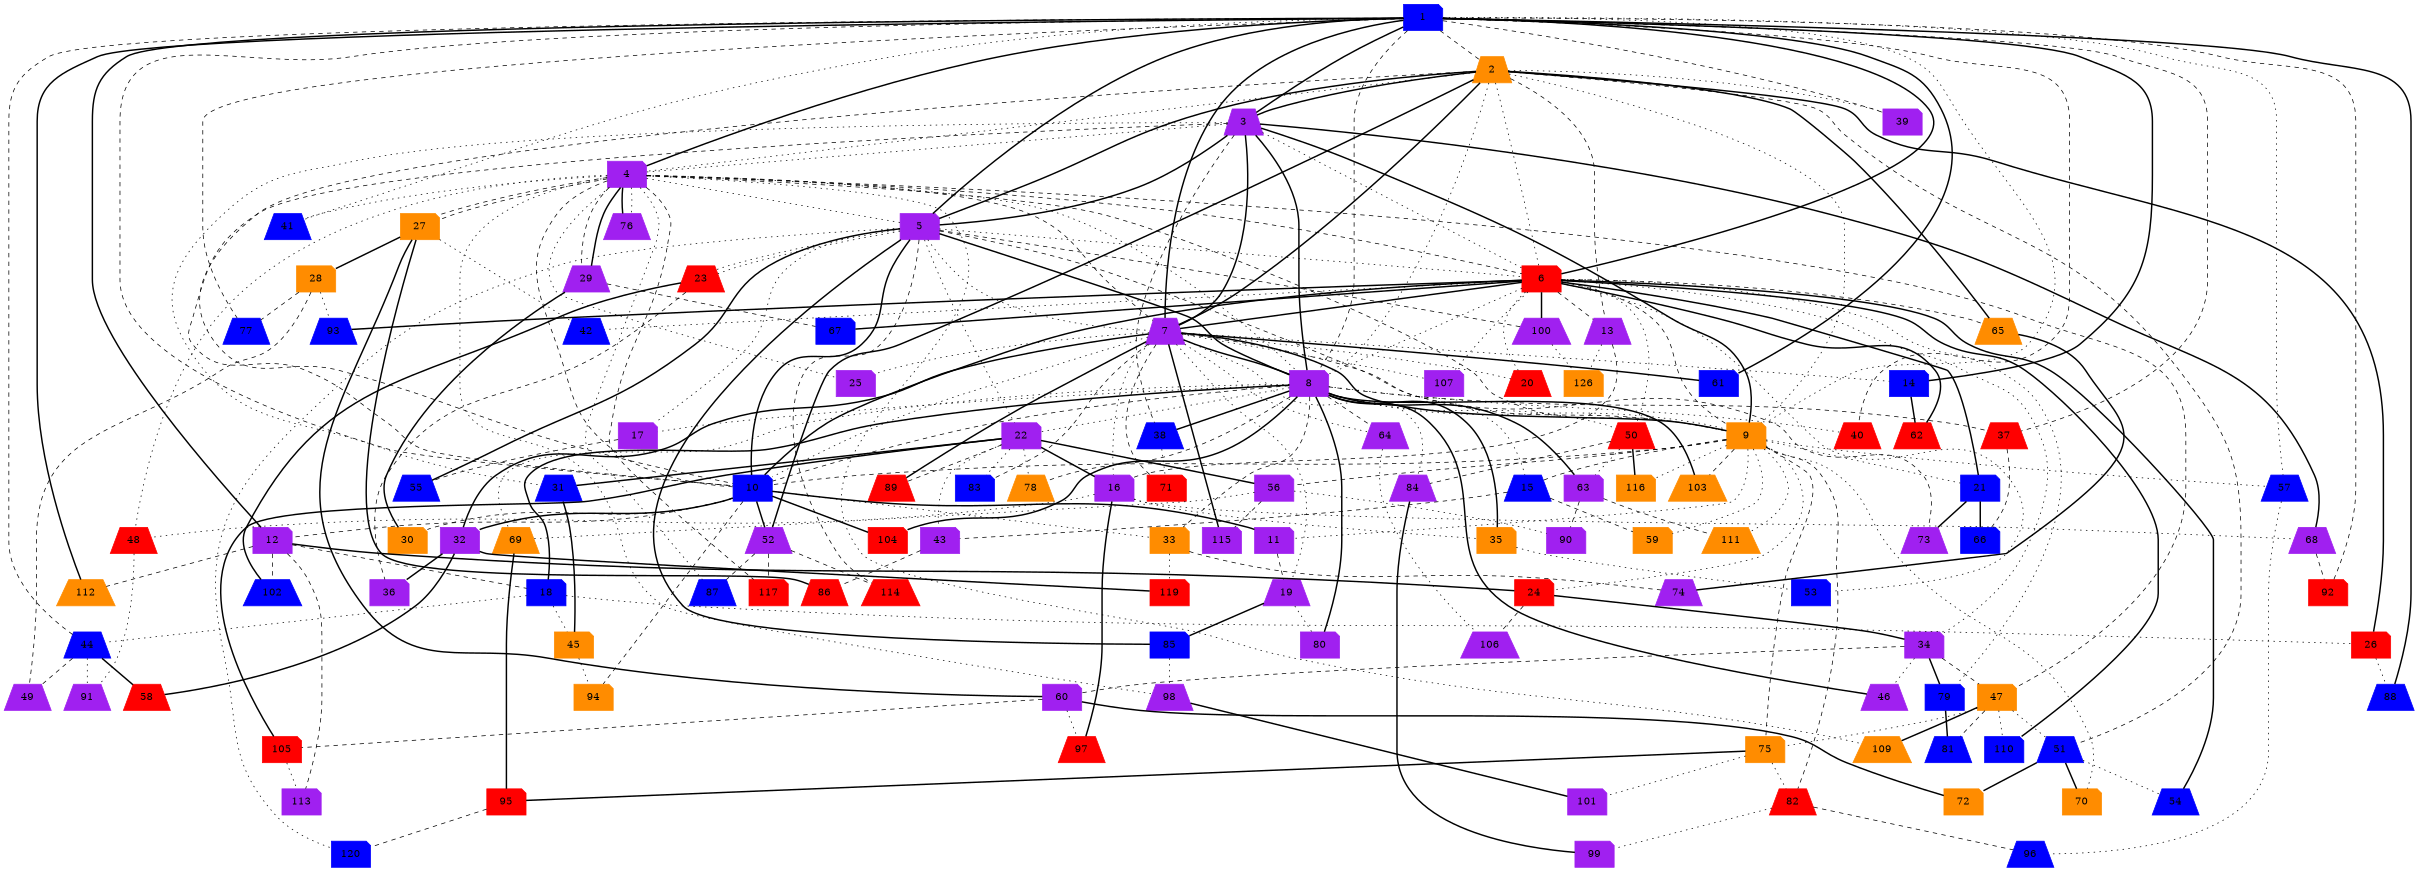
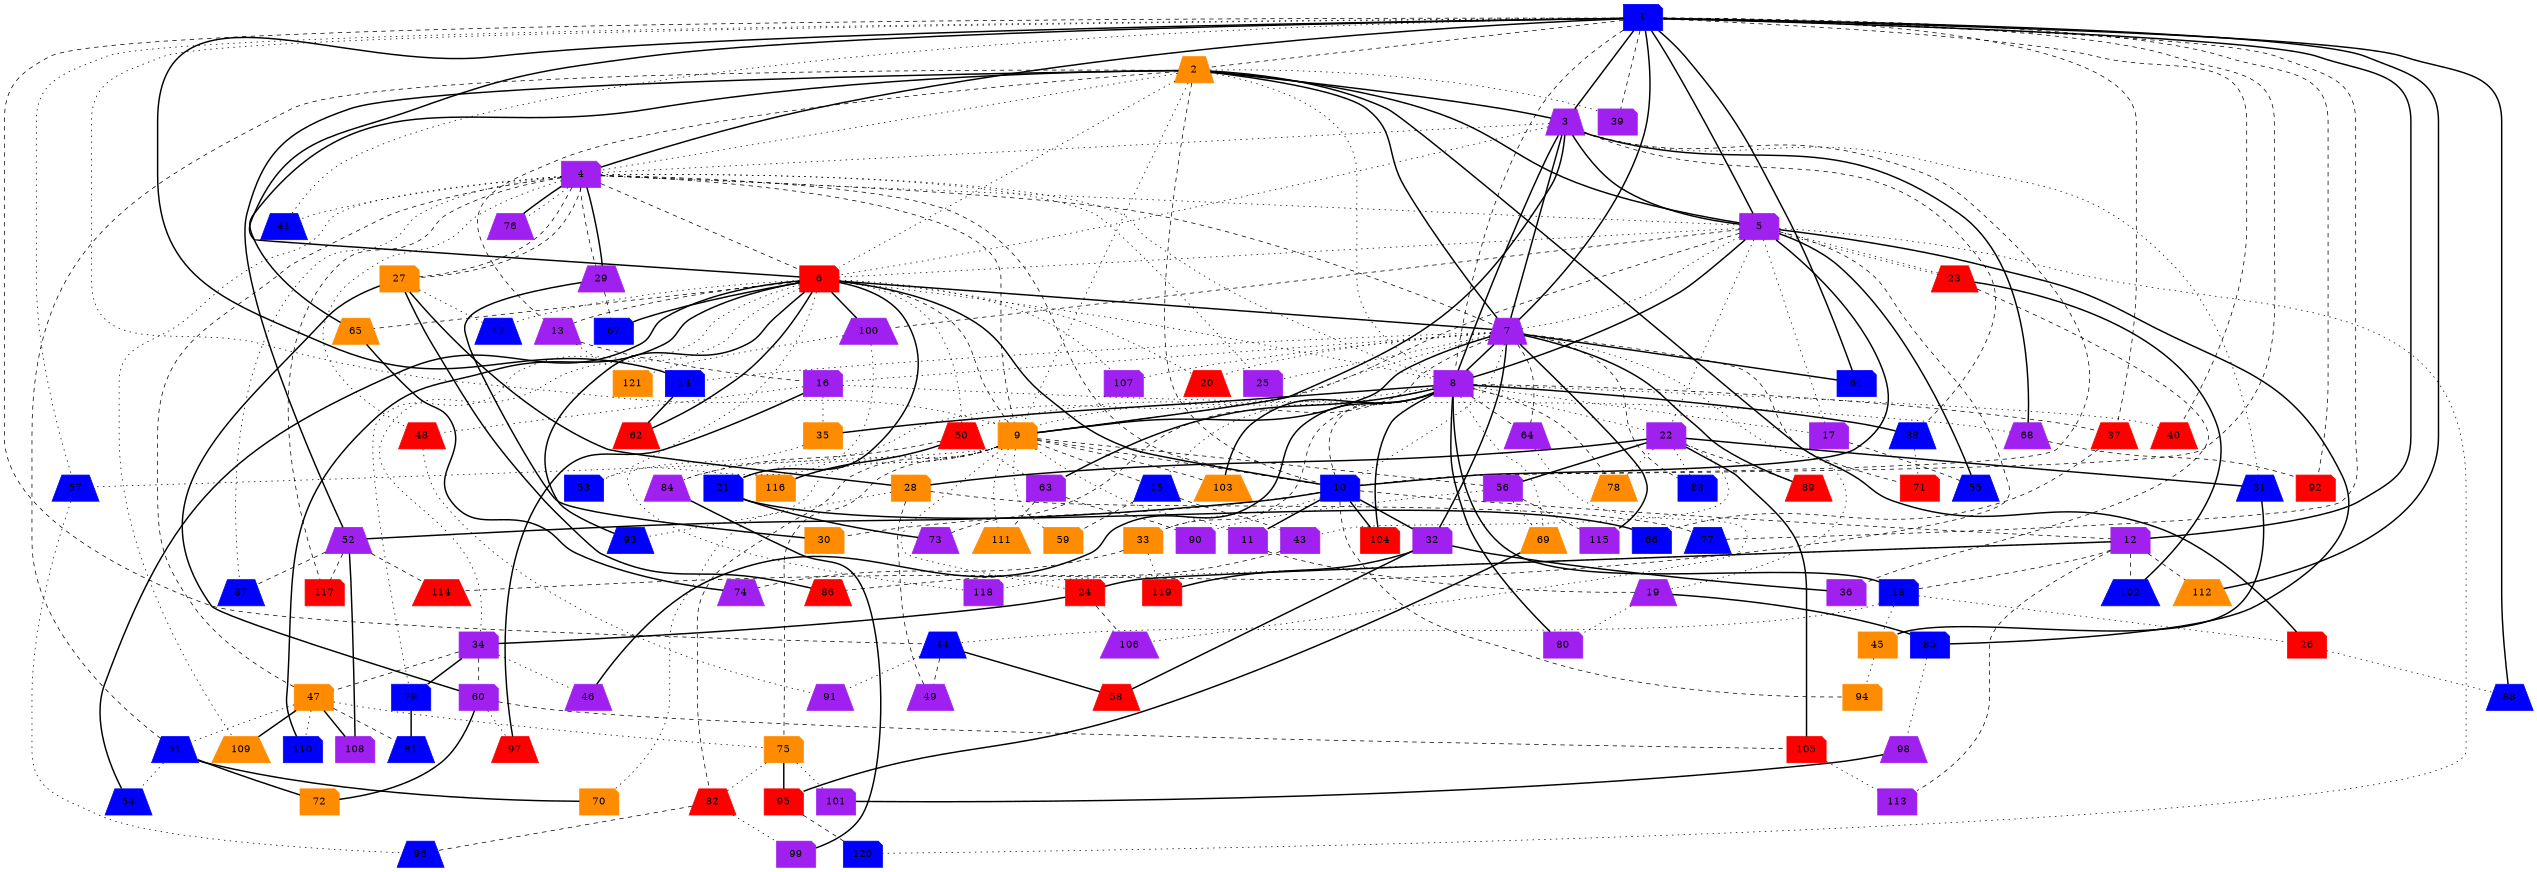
node "126": label "126" -> "121"
edge "7" -- "64": style dotted -> dashed
edge "22" -- "16": now "22" -- "28"
edge "4" -- "98": removed
node "118": added
node "108": added
